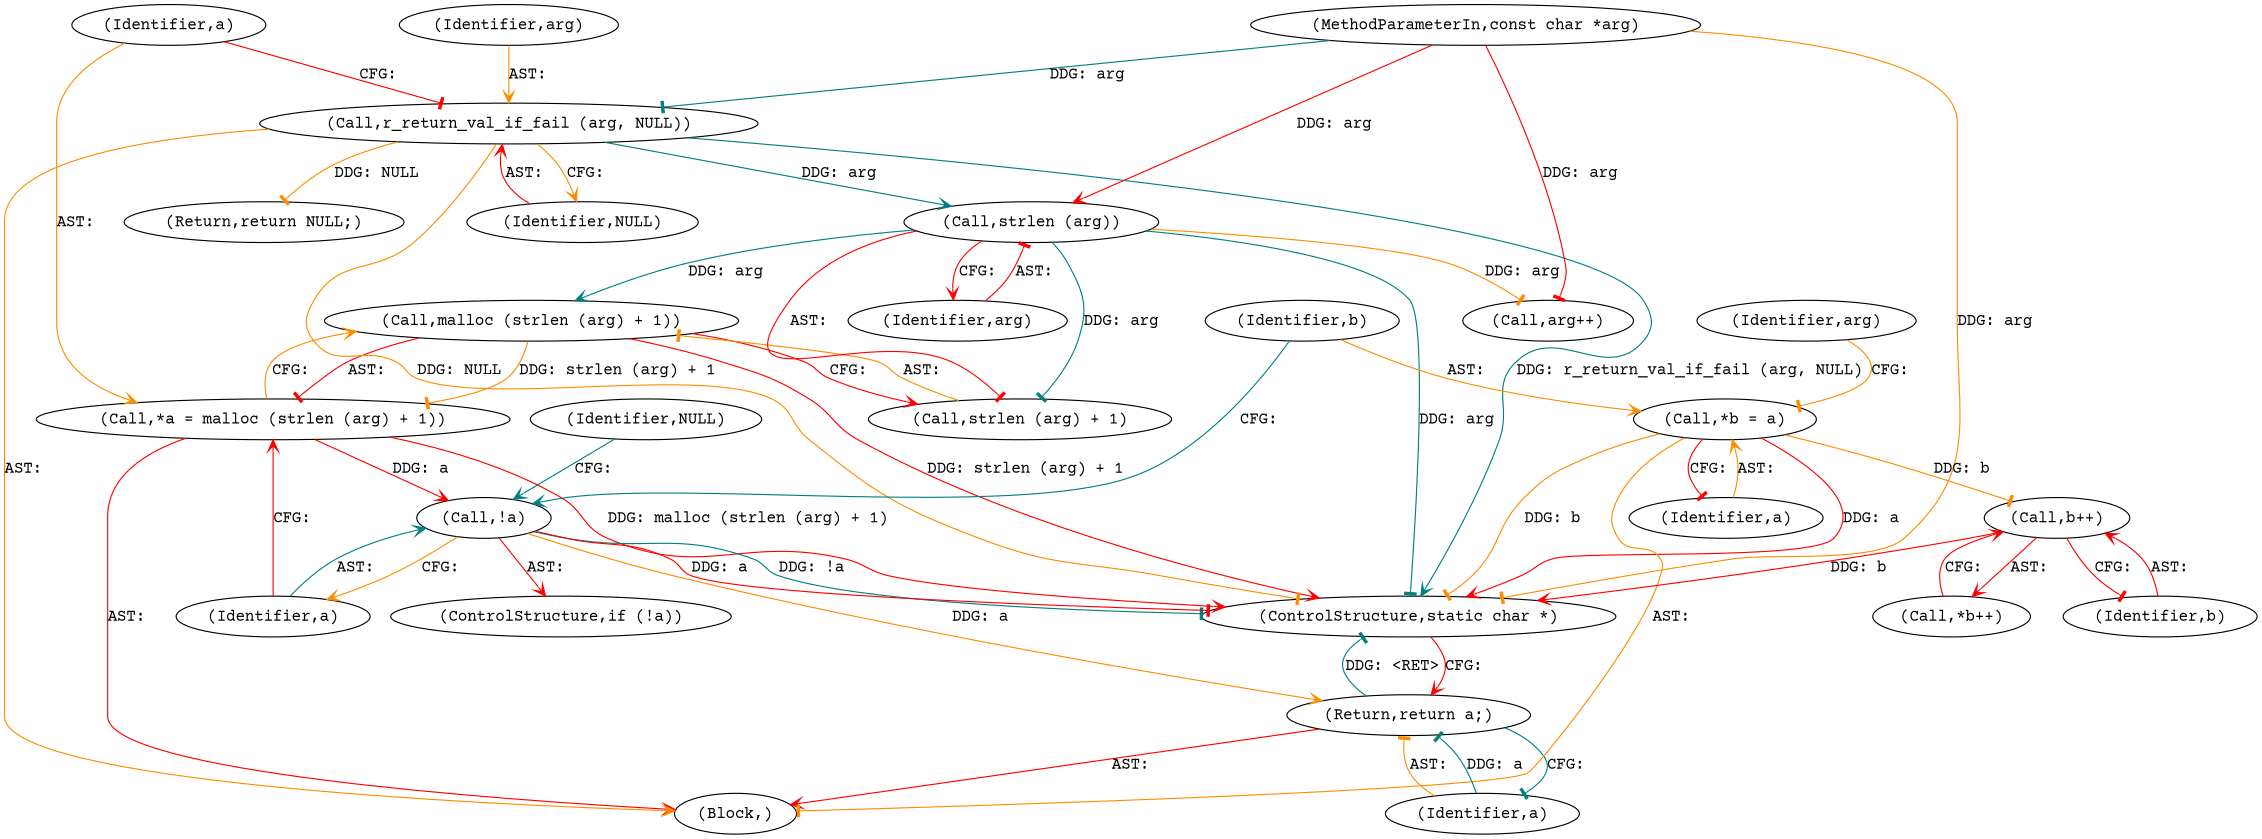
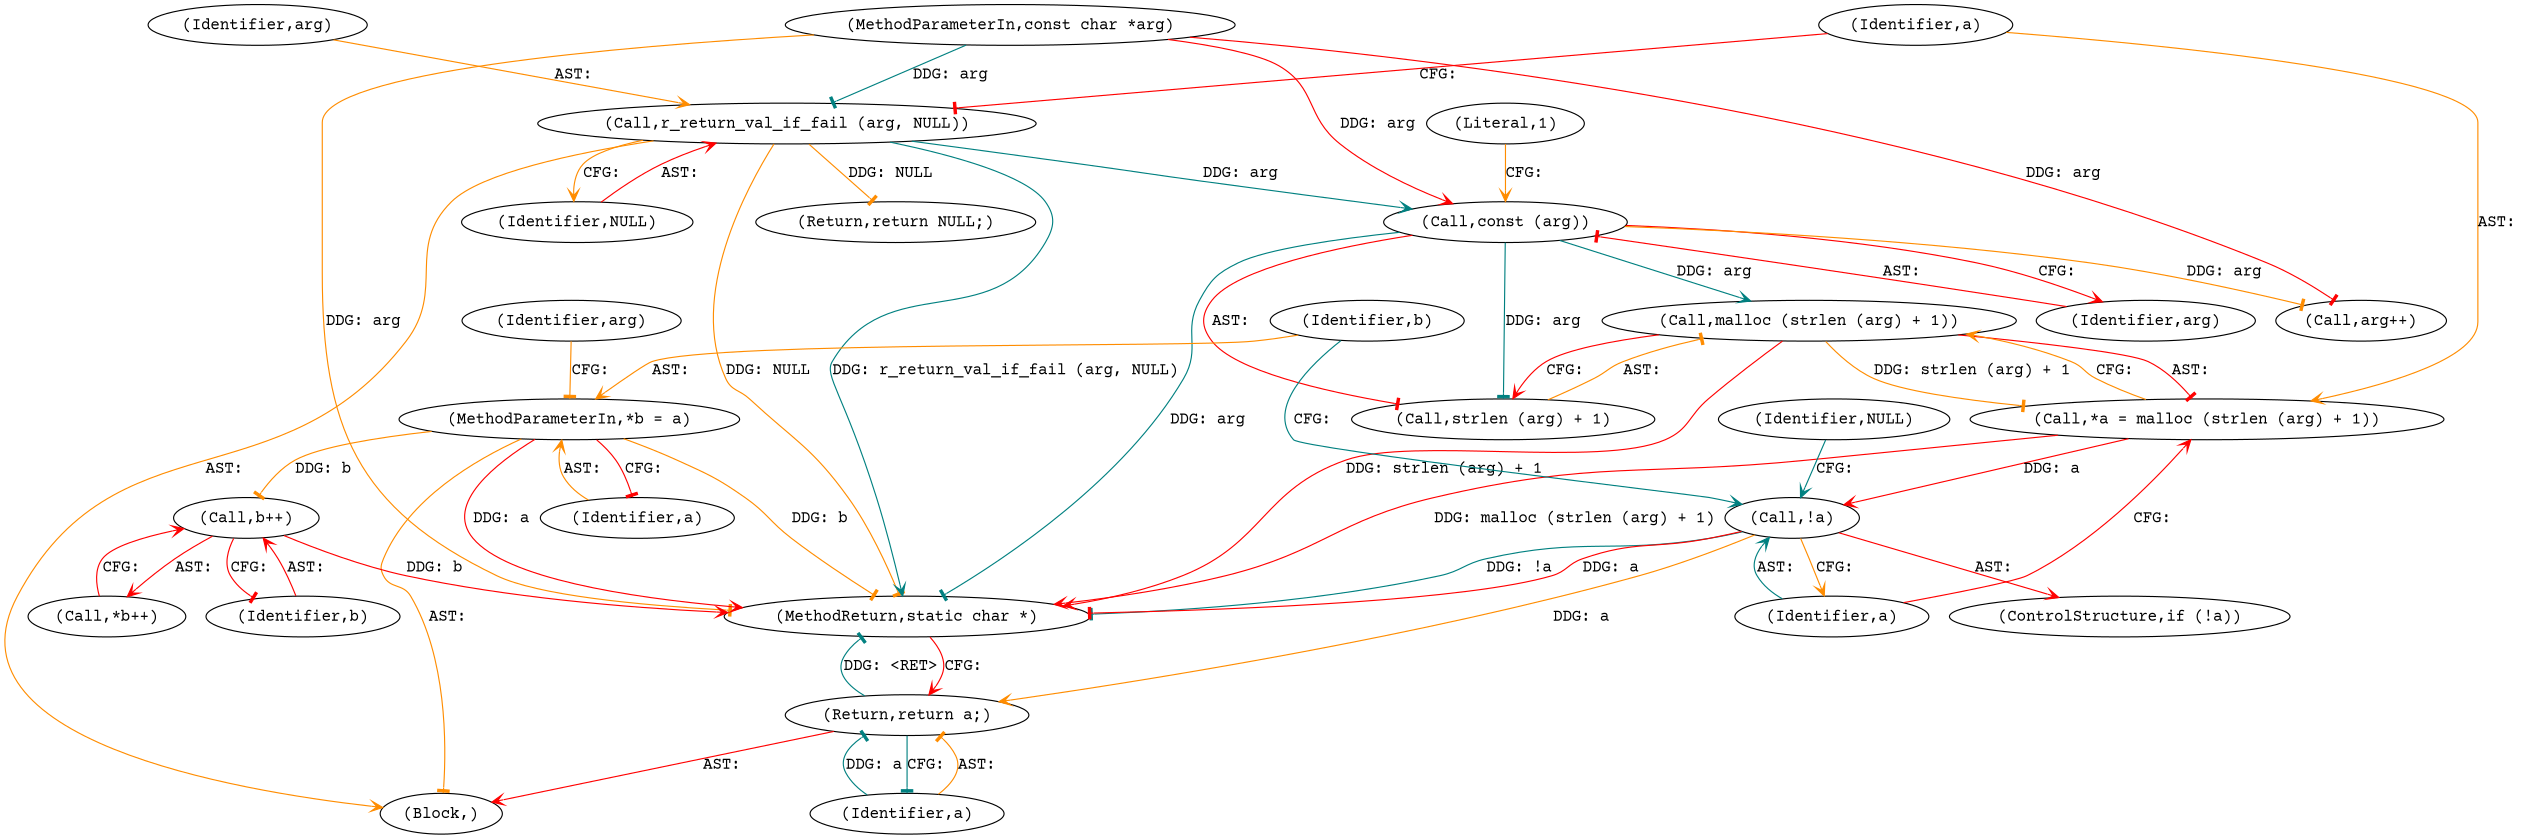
node "(Literal,1)": added
node "(Call,strlen (arg))": label "(Call,strlen (arg))" -> "(Call,const (arg))"
node "(Call,*b = a)": label "(Call,*b = a)" -> "(MethodParameterIn,*b = a)"
node "(ControlStructure,static char *)": label "(ControlStructure,static char *)" -> "(MethodReturn,static char *)"
edge "(Call,*a = malloc (strlen (arg) + 1))" -> "(Block,)": removed, label "AST:"
